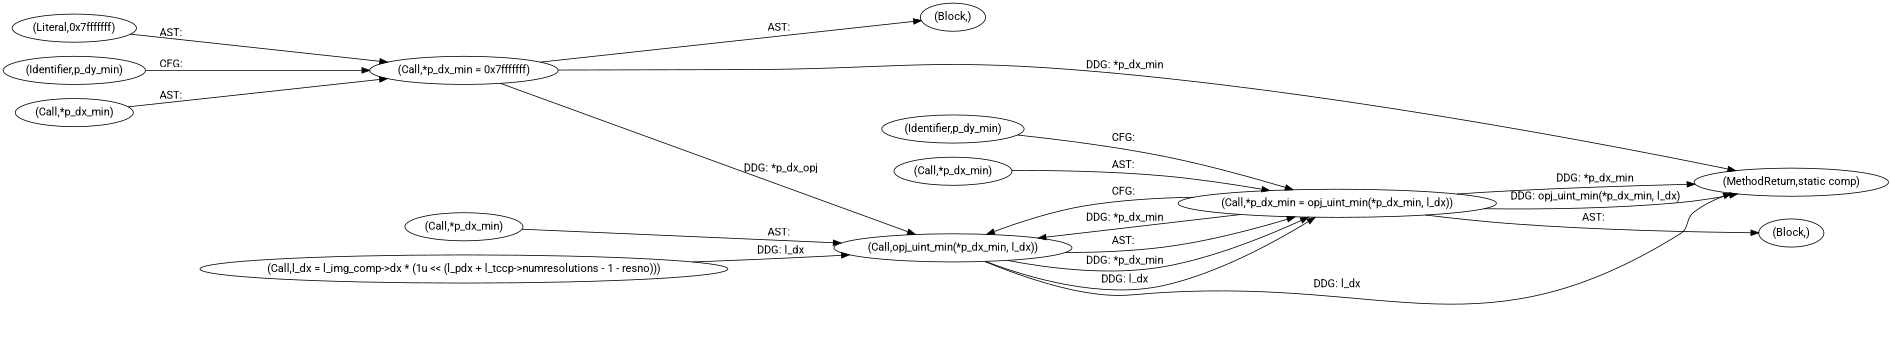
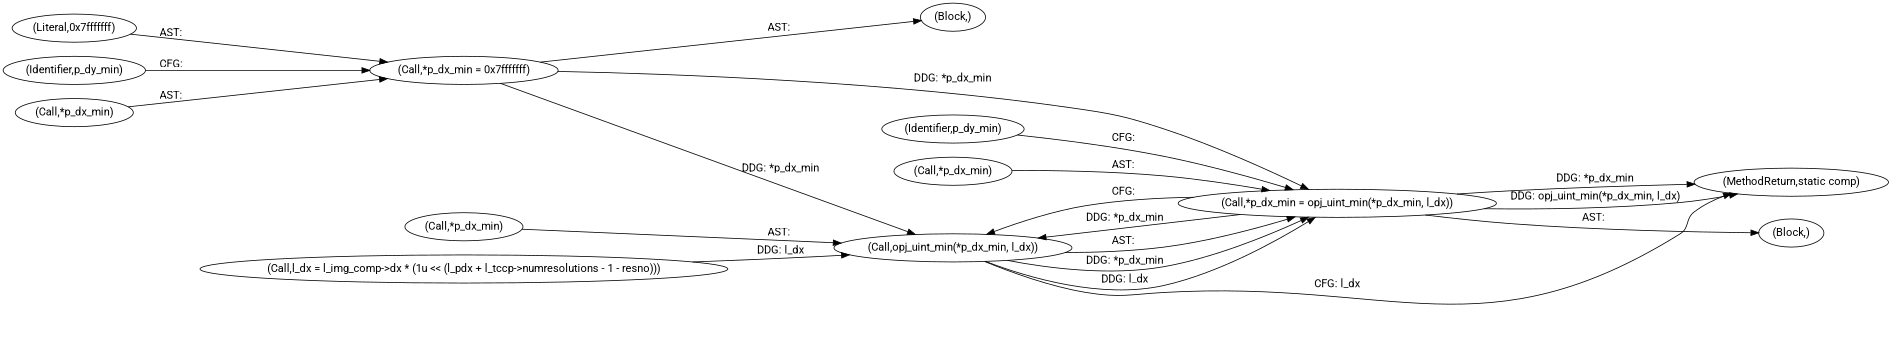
edge "(Call,*p_dx_min = 0x7fffffff)" -> "(MethodReturn,static comp)": now "(Call,*p_dx_min = 0x7fffffff)" -> "(Call,*p_dx_min = opj_uint_min(*p_dx_min, l_dx))"
edge "(Call,*p_dx_min = 0x7fffffff)" -> "(Call,opj_uint_min(*p_dx_min, l_dx))": label "DDG: *p_dx_opj" -> "DDG: *p_dx_min"
edge "(Call,opj_uint_min(*p_dx_min, l_dx))" -> "(MethodReturn,static comp)": label "DDG: l_dx" -> "CFG: l_dx"
